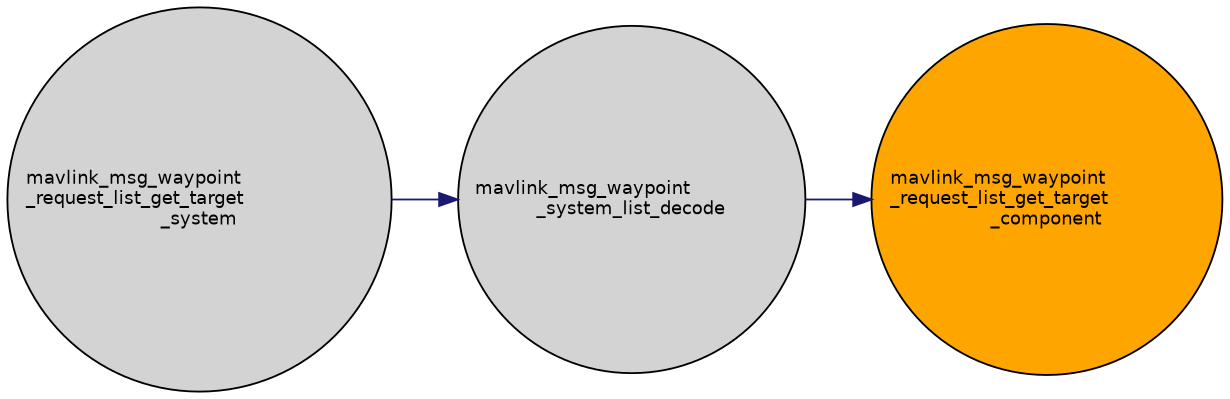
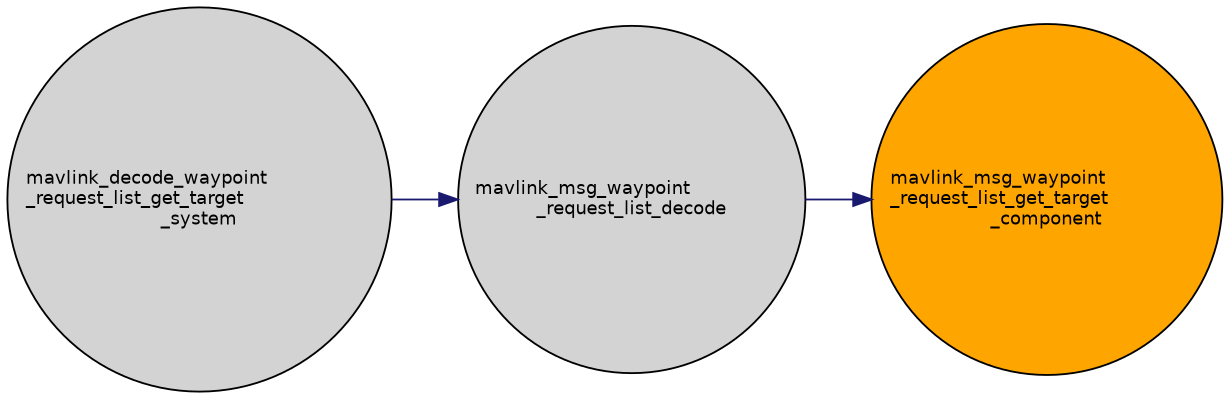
node "mavlink_msg_waypoint _request_list_get_target _system": label "mavlink_msg_waypoint _request_list_get_target _system" -> "mavlink_decode_waypoint _request_list_get_target _system"
node "mavlink_msg_waypoint _system_list_decode": label "mavlink_msg_waypoint _system_list_decode" -> "mavlink_msg_waypoint _request_list_decode"
